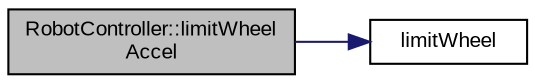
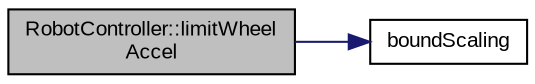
node "limitWheel": label "limitWheel" -> "boundScaling"
